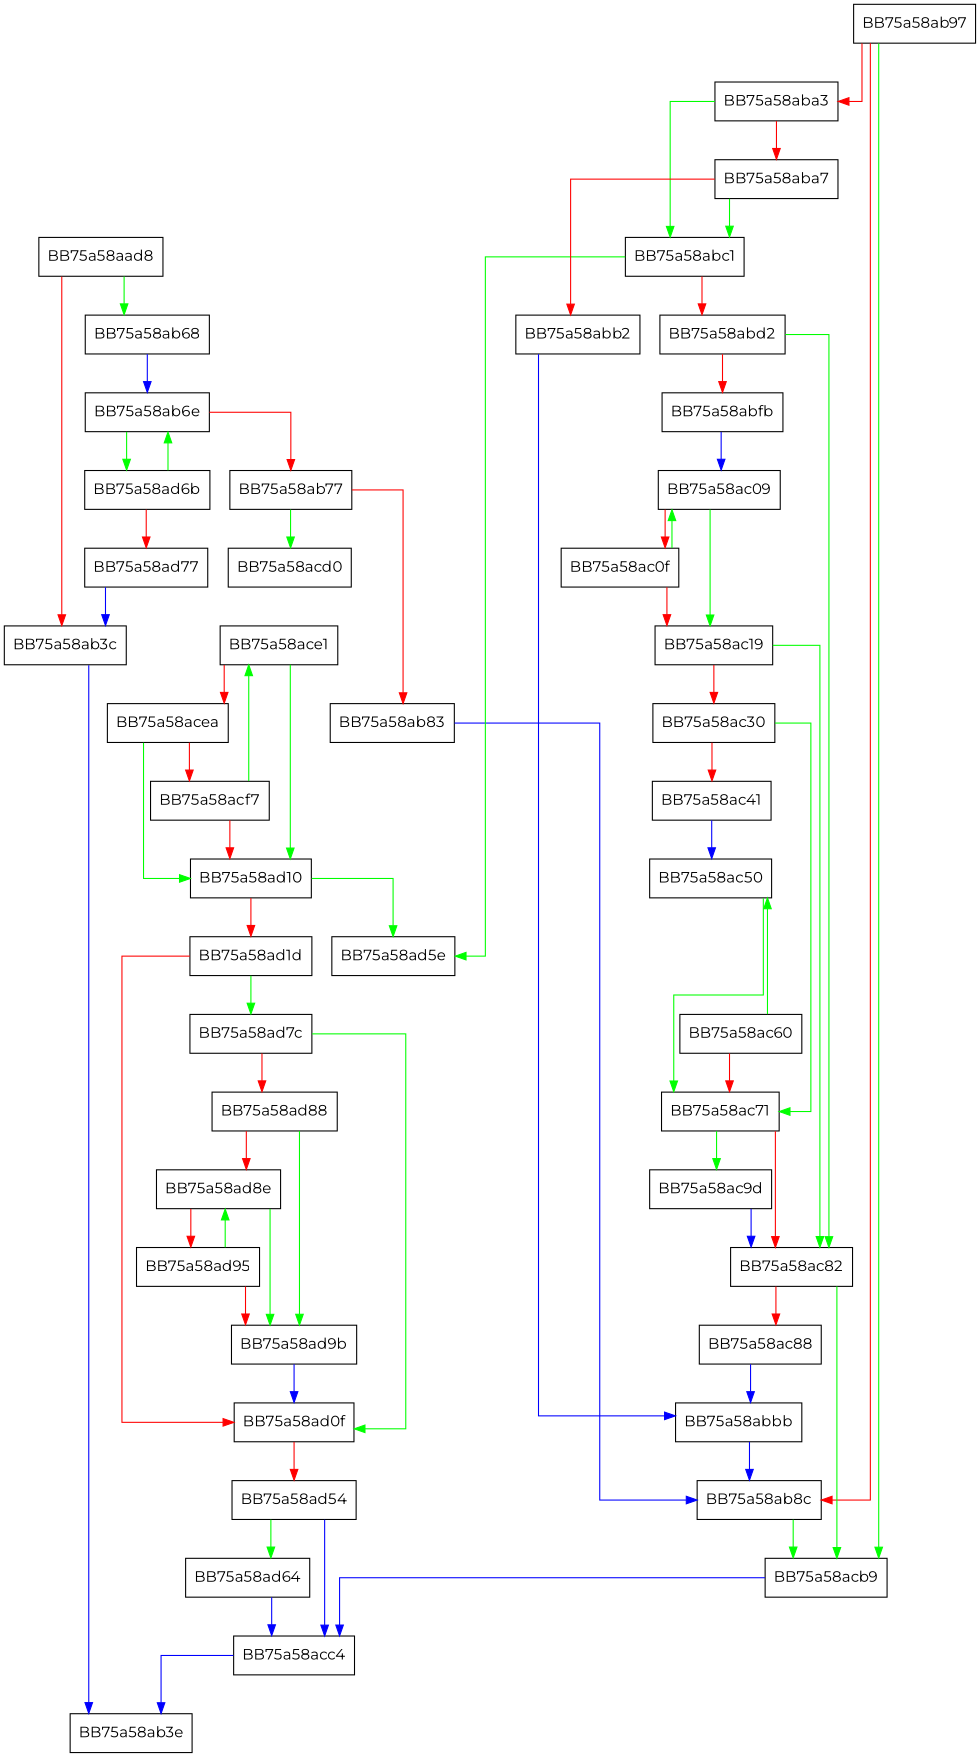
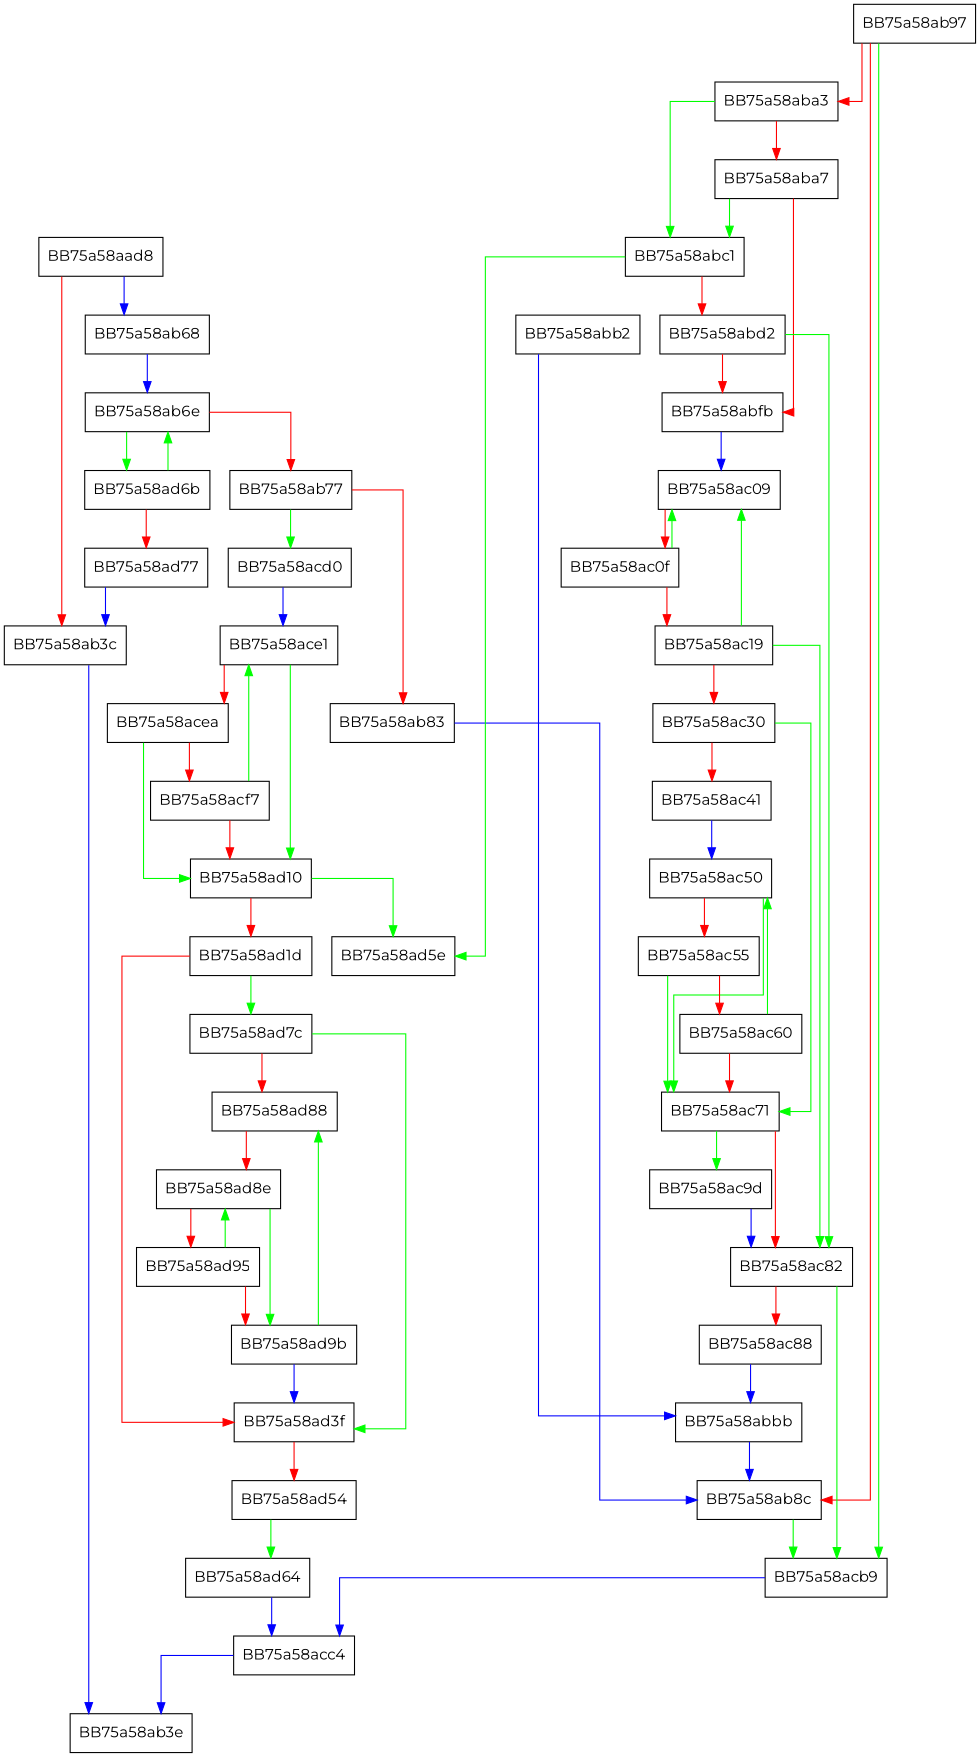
edge "BB75a58aba7" -> "BB75a58abb2": now "BB75a58aba7" -> "BB75a58abfb"
edge "BB75a58aad8" -> "BB75a58ab68": color green -> blue
edge "BB75a58ac09" -> "BB75a58ac19": reversed
edge "BB75a58acd0" -> "BB75a58ace1": added
node "BB75a58ac55": added
edge "BB75a58ad88" -> "BB75a58ad9b": reversed
node "BB75a58ad0f": label "BB75a58ad0f" -> "BB75a58ad3f"
edge "BB75a58ad54" -> "BB75a58acc4": removed
